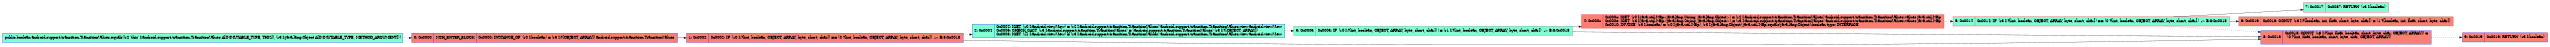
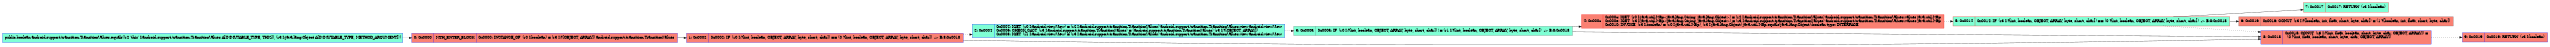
node "7: 0x0017": text "0x0087: RETURN  (r3 I:boolean)" -> "0x0017: RETURN  (r3 I:boolean)"
